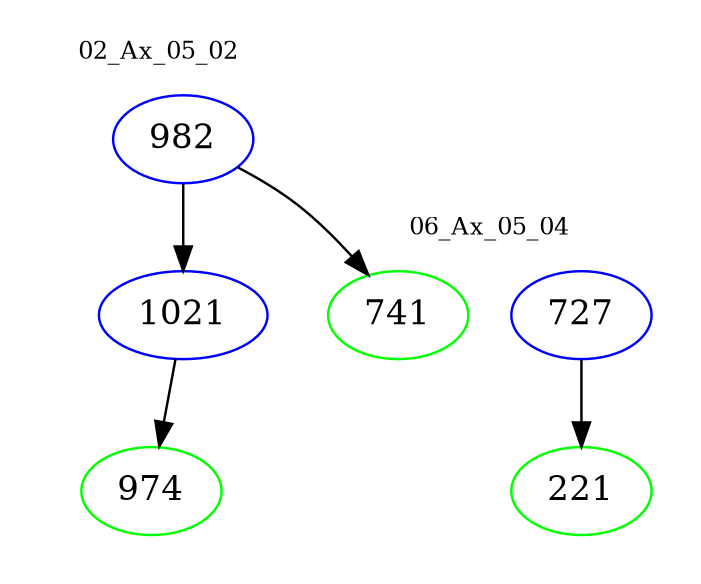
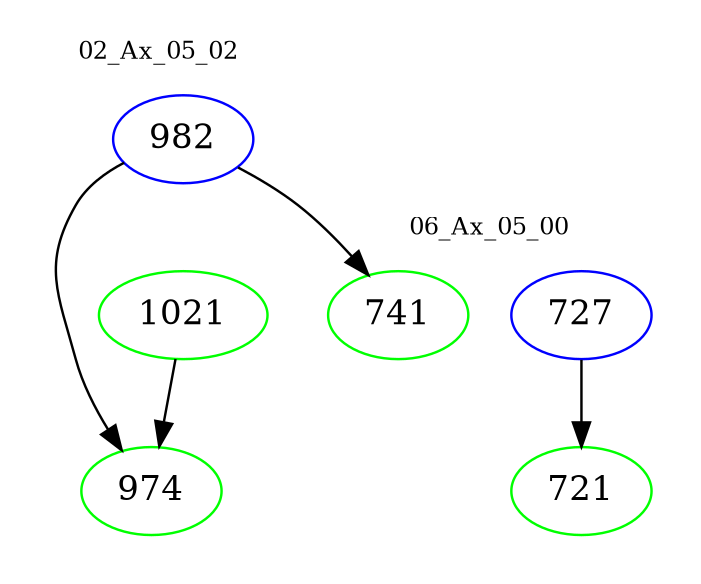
edge "982" -> "1021": now "982" -> "974"
cluster "06_Ax_05_04": label "06_Ax_05_04" -> "06_Ax_05_00"
node "1021": color blue -> green
node "221": label "221" -> "721"
